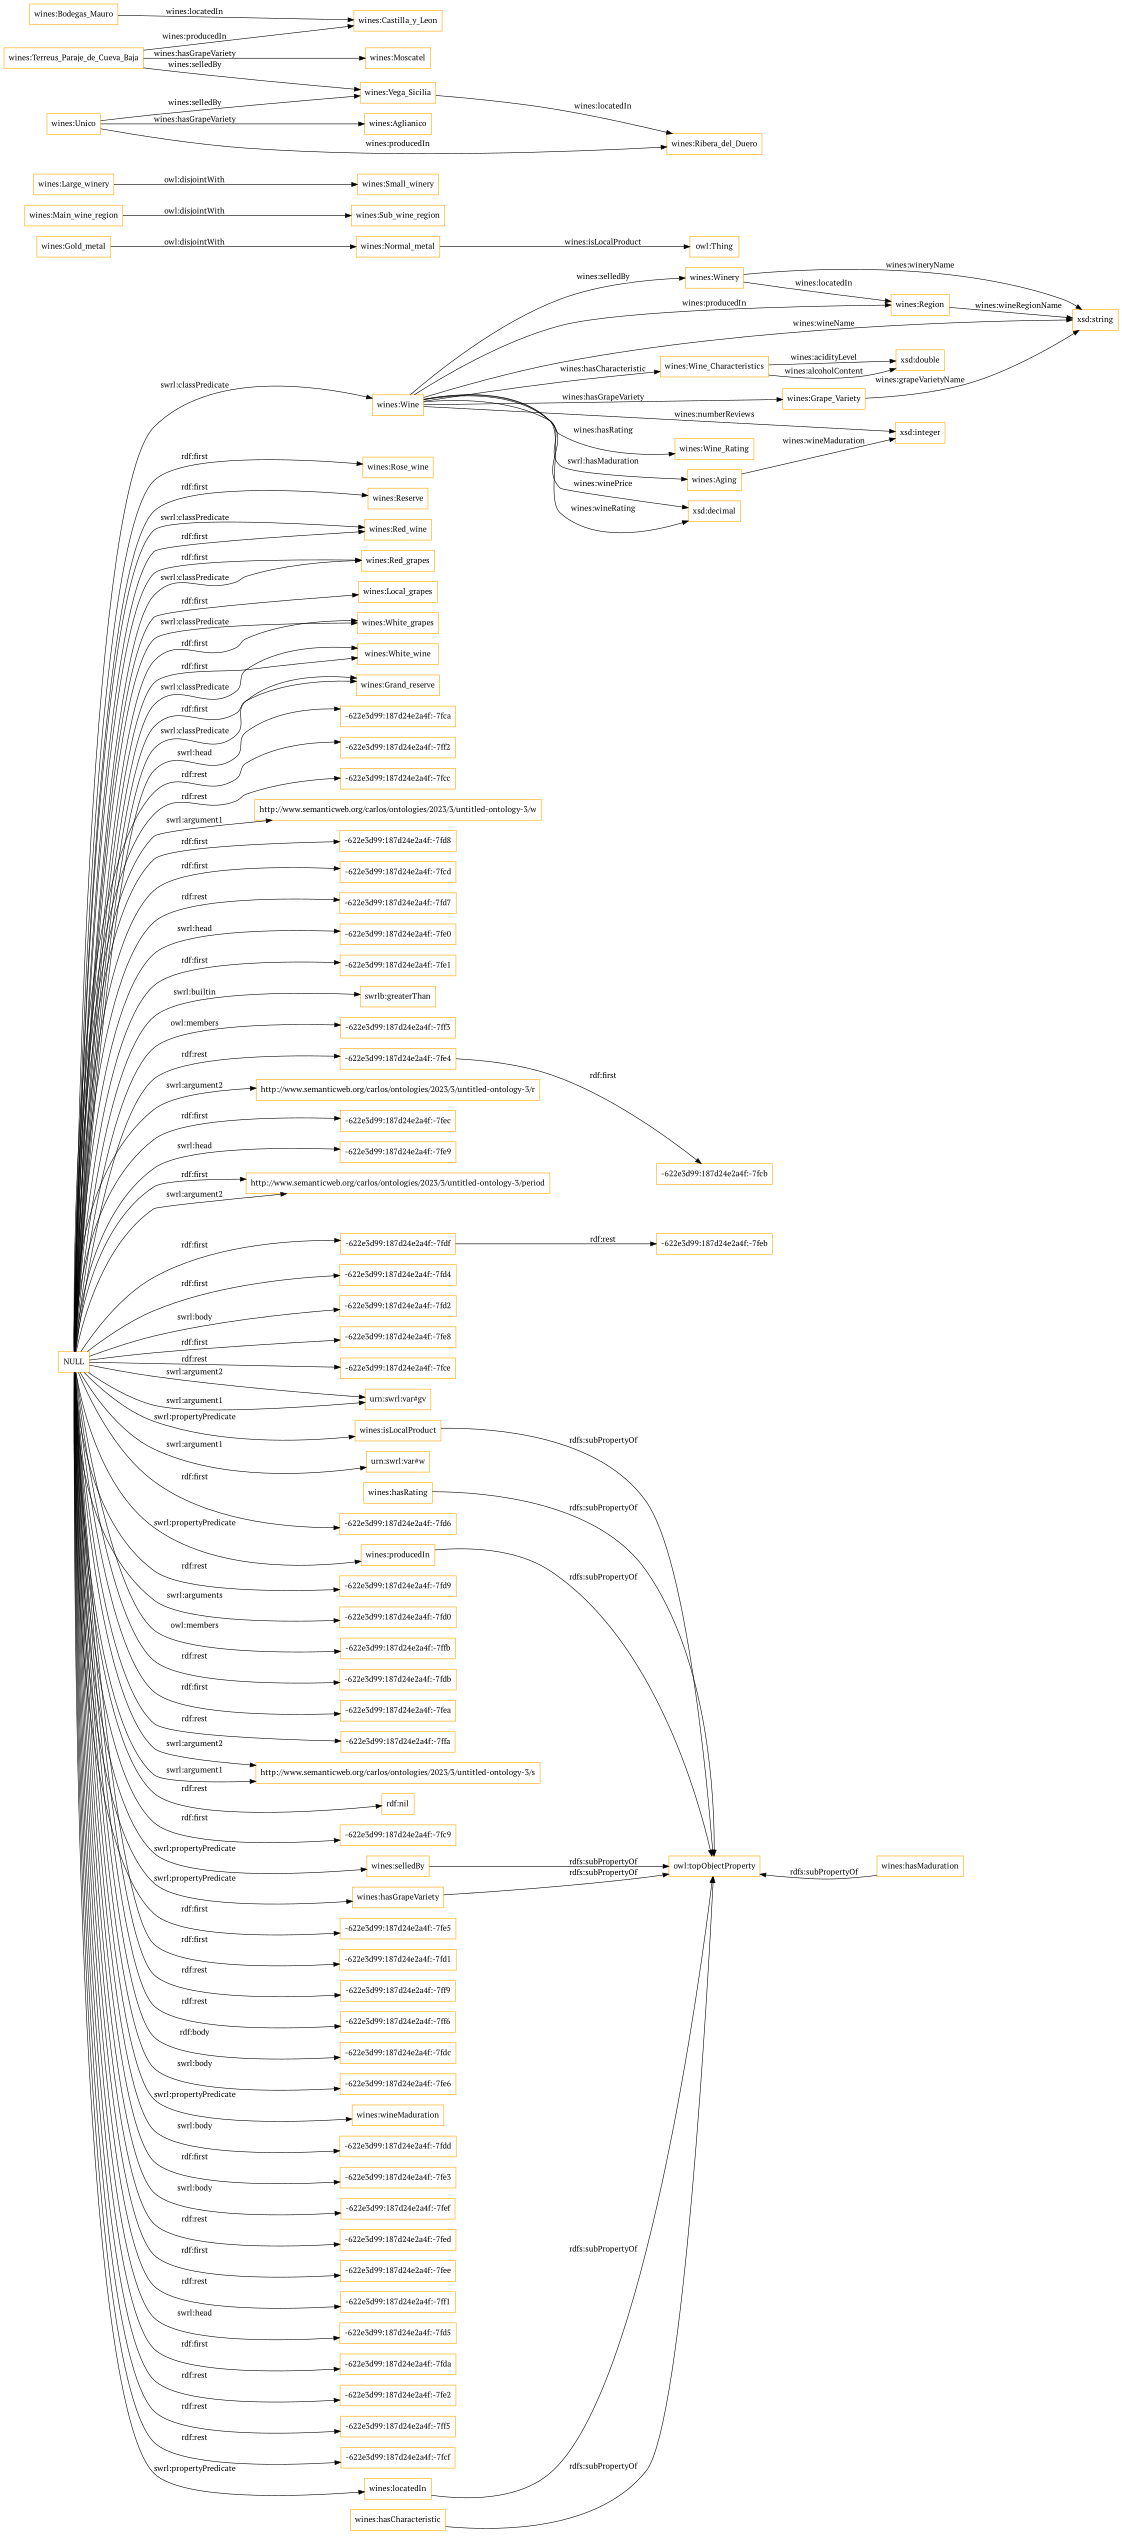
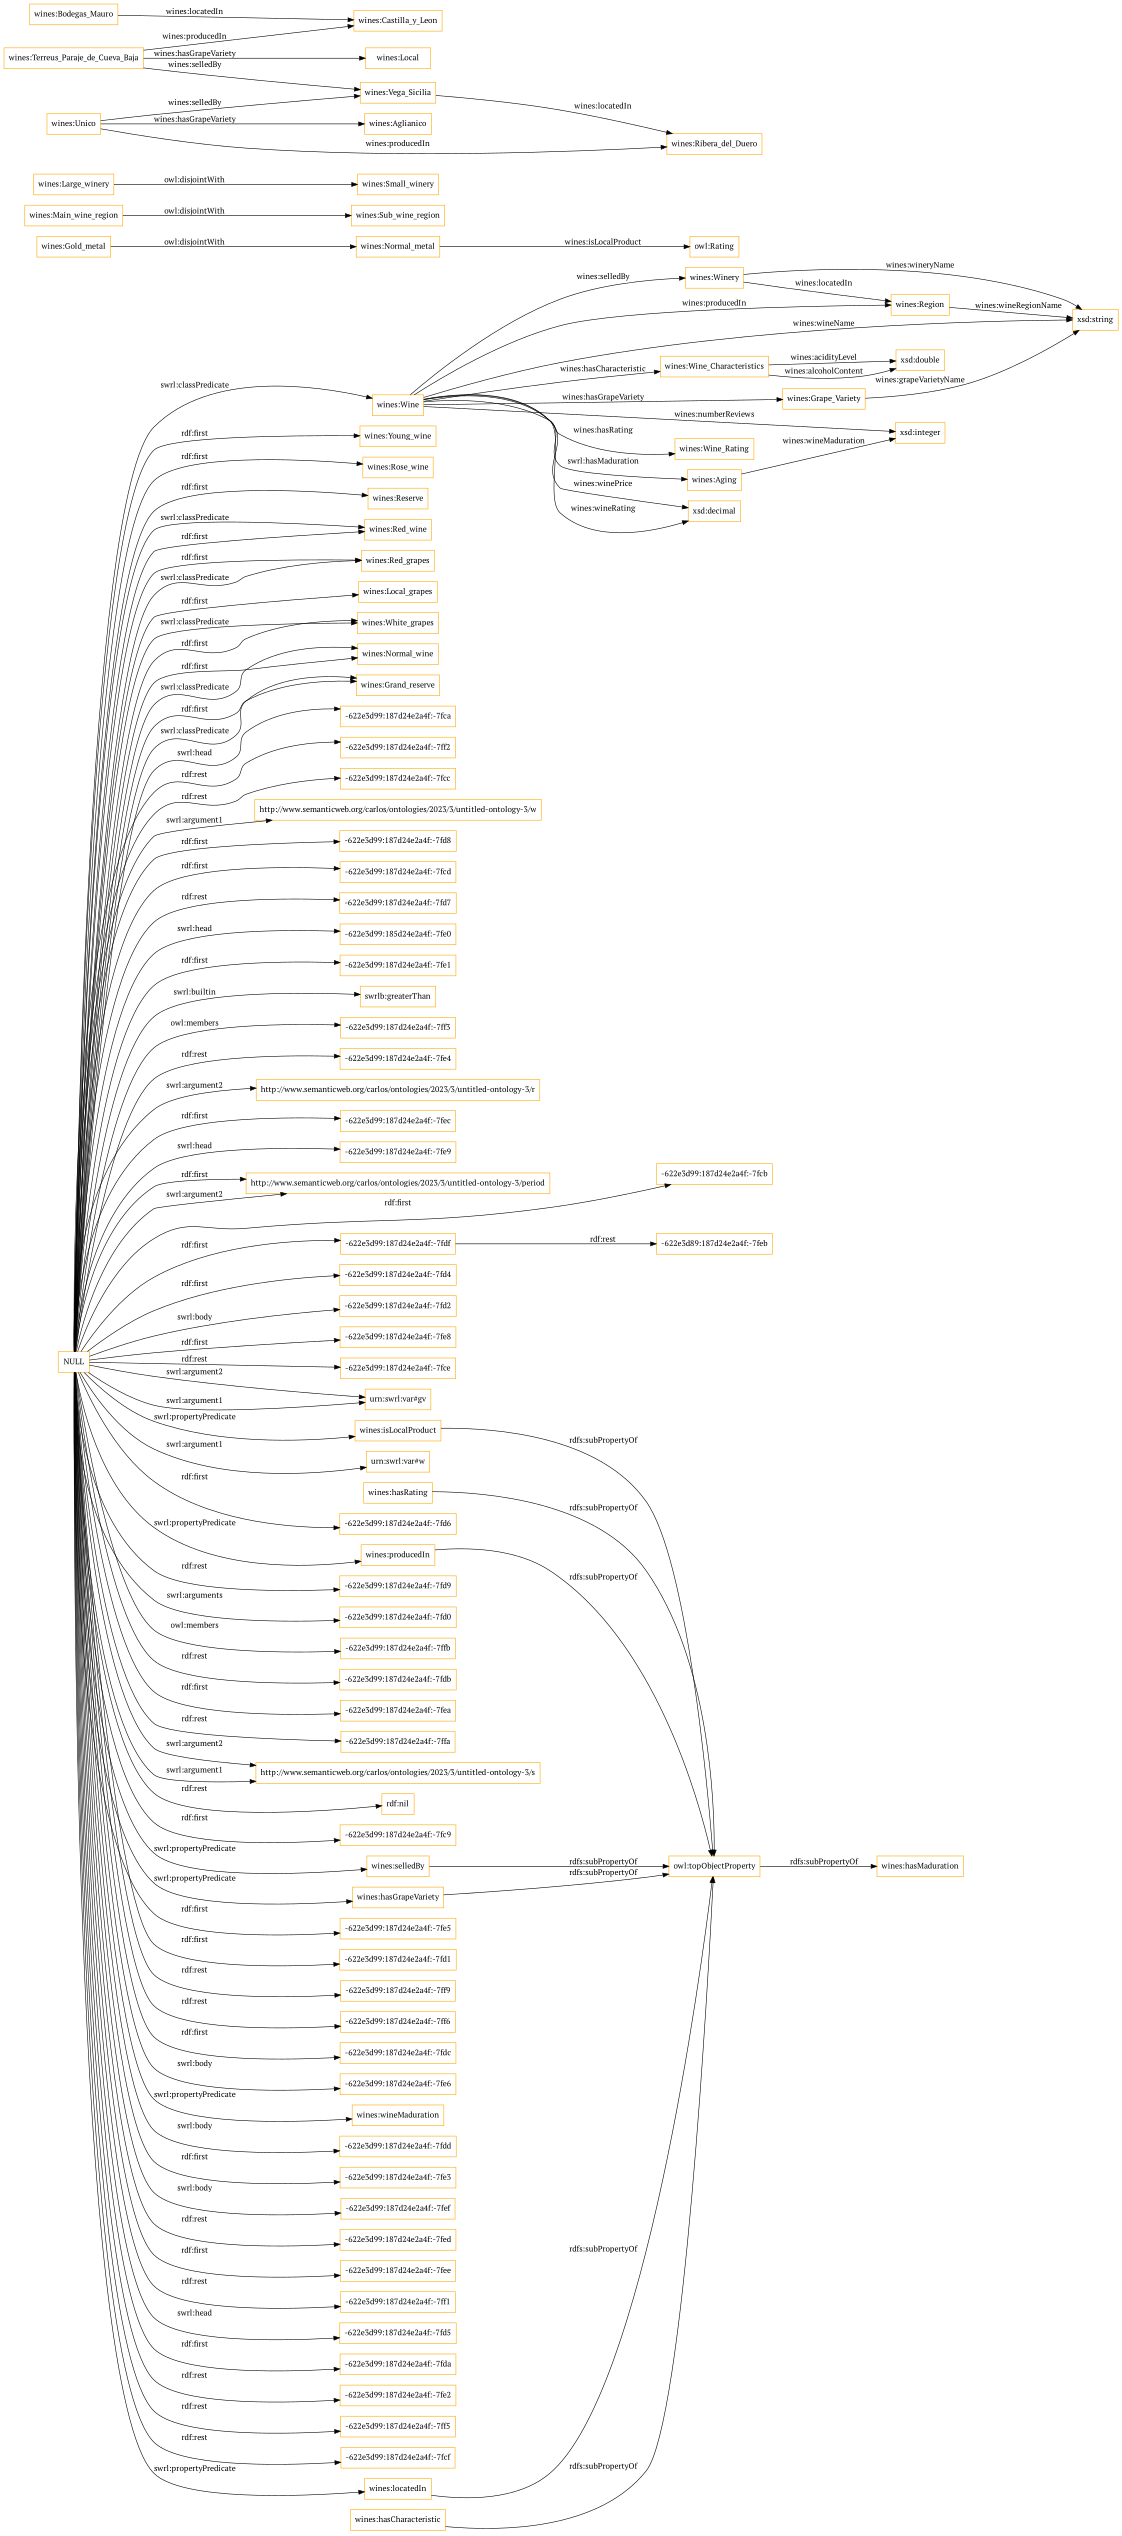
node "wines:Moscatel": label "wines:Moscatel" -> "wines:Local"
node "owl:Thing": label "owl:Thing" -> "owl:Rating"
node "wines:Young_wine": added
node "wines:White_wine": label "wines:White_wine" -> "wines:Normal_wine"
node "-622e3d99:187d24e2a4f:-7fe0": label "-622e3d99:187d24e2a4f:-7fe0" -> "-622e3d99:185d24e2a4f:-7fe0"
edge "-622e3d99:187d24e2a4f:-7fe4" -> "-622e3d99:187d24e2a4f:-7fcb": now "NULL" -> "-622e3d99:187d24e2a4f:-7fcb"
node "-622e3d99:187d24e2a4f:-7feb": label "-622e3d99:187d24e2a4f:-7feb" -> "-622e3d89:187d24e2a4f:-7feb"
edge "wines:hasMaduration" -> "owl:topObjectProperty": reversed
edge "NULL" -> "-622e3d99:187d24e2a4f:-7fdc": label "rdf:body" -> "rdf:first"
